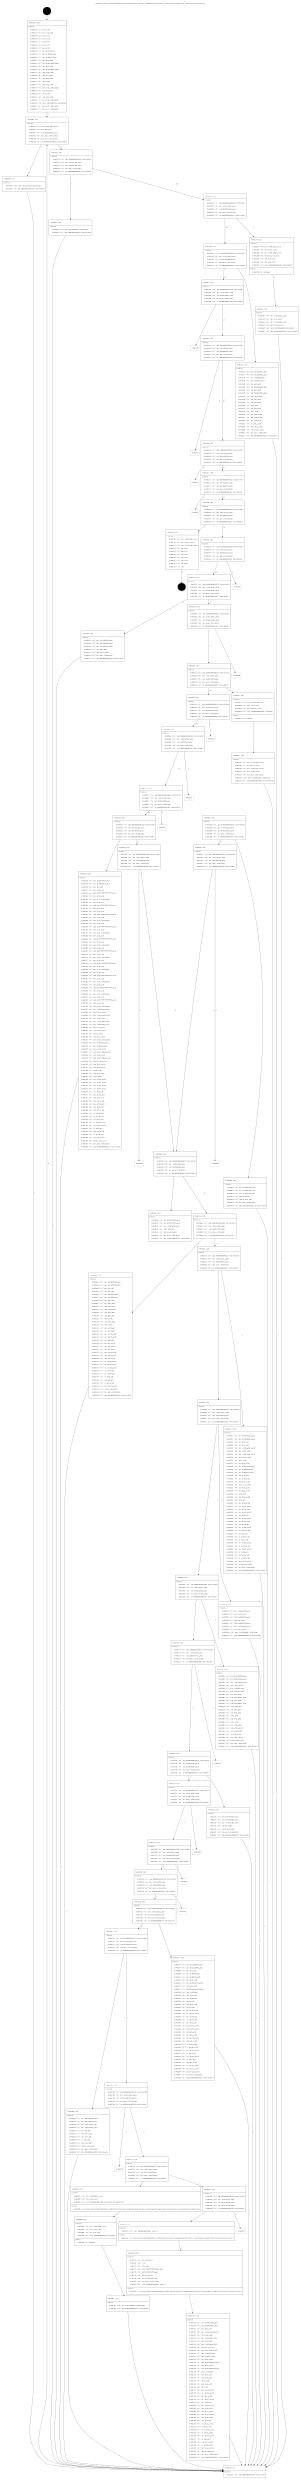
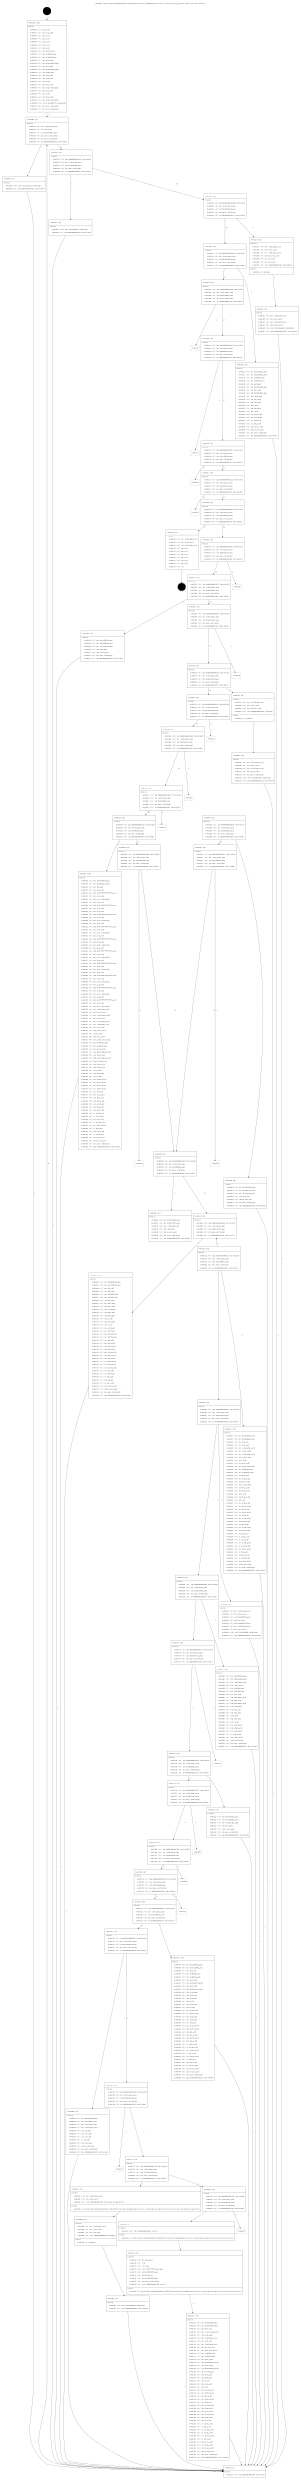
edge "0x4016a4 [28]" -> "0x4016c0 [28]": reversed
